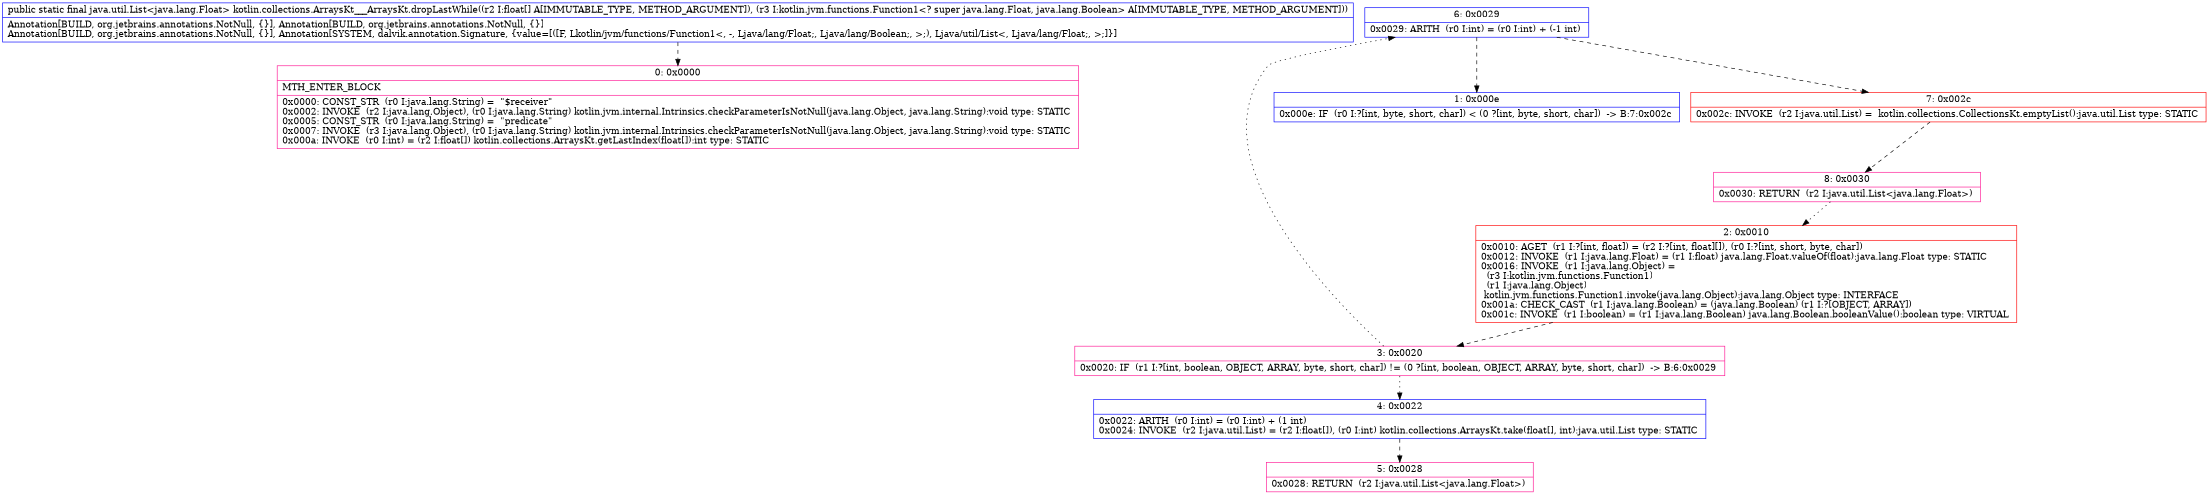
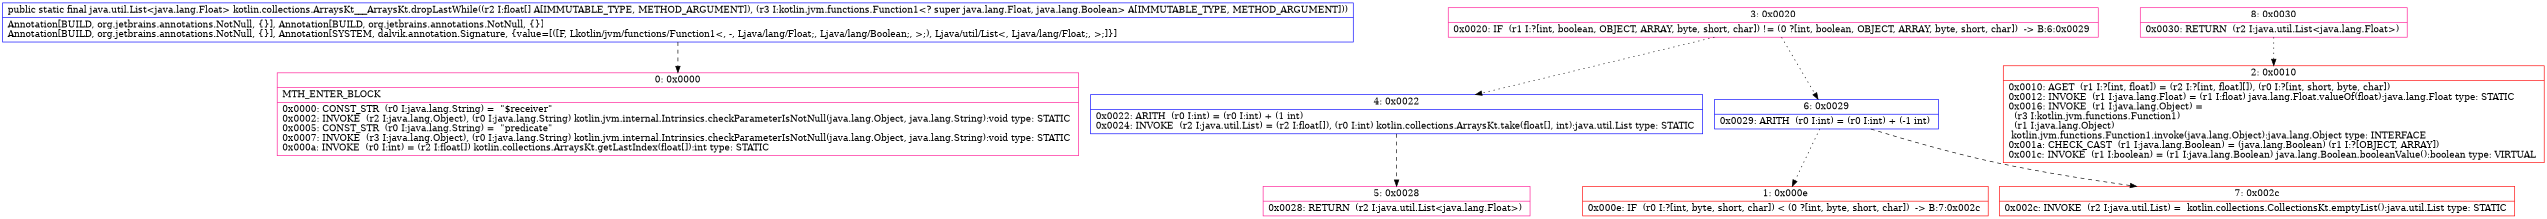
edge "6: 0x0029" -> "1: 0x000e": style dashed -> dotted
node "1: 0x000e": color blue -> red
edge "7: 0x002c" -> "8: 0x0030": removed
edge "2: 0x0010" -> "3: 0x0020": removed
